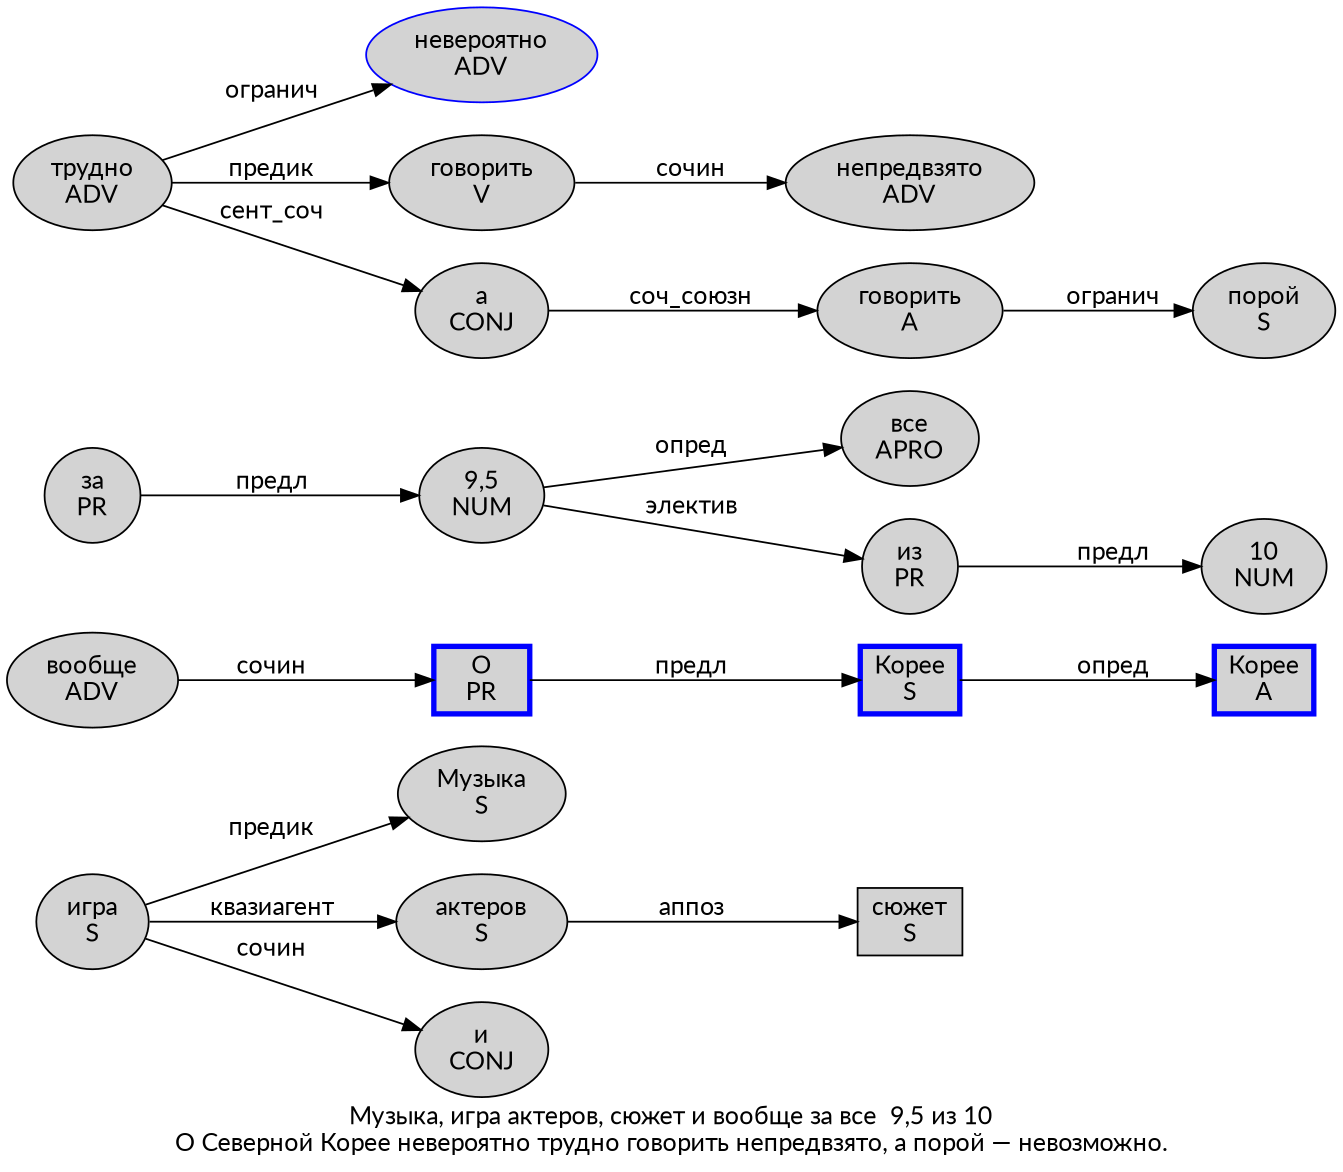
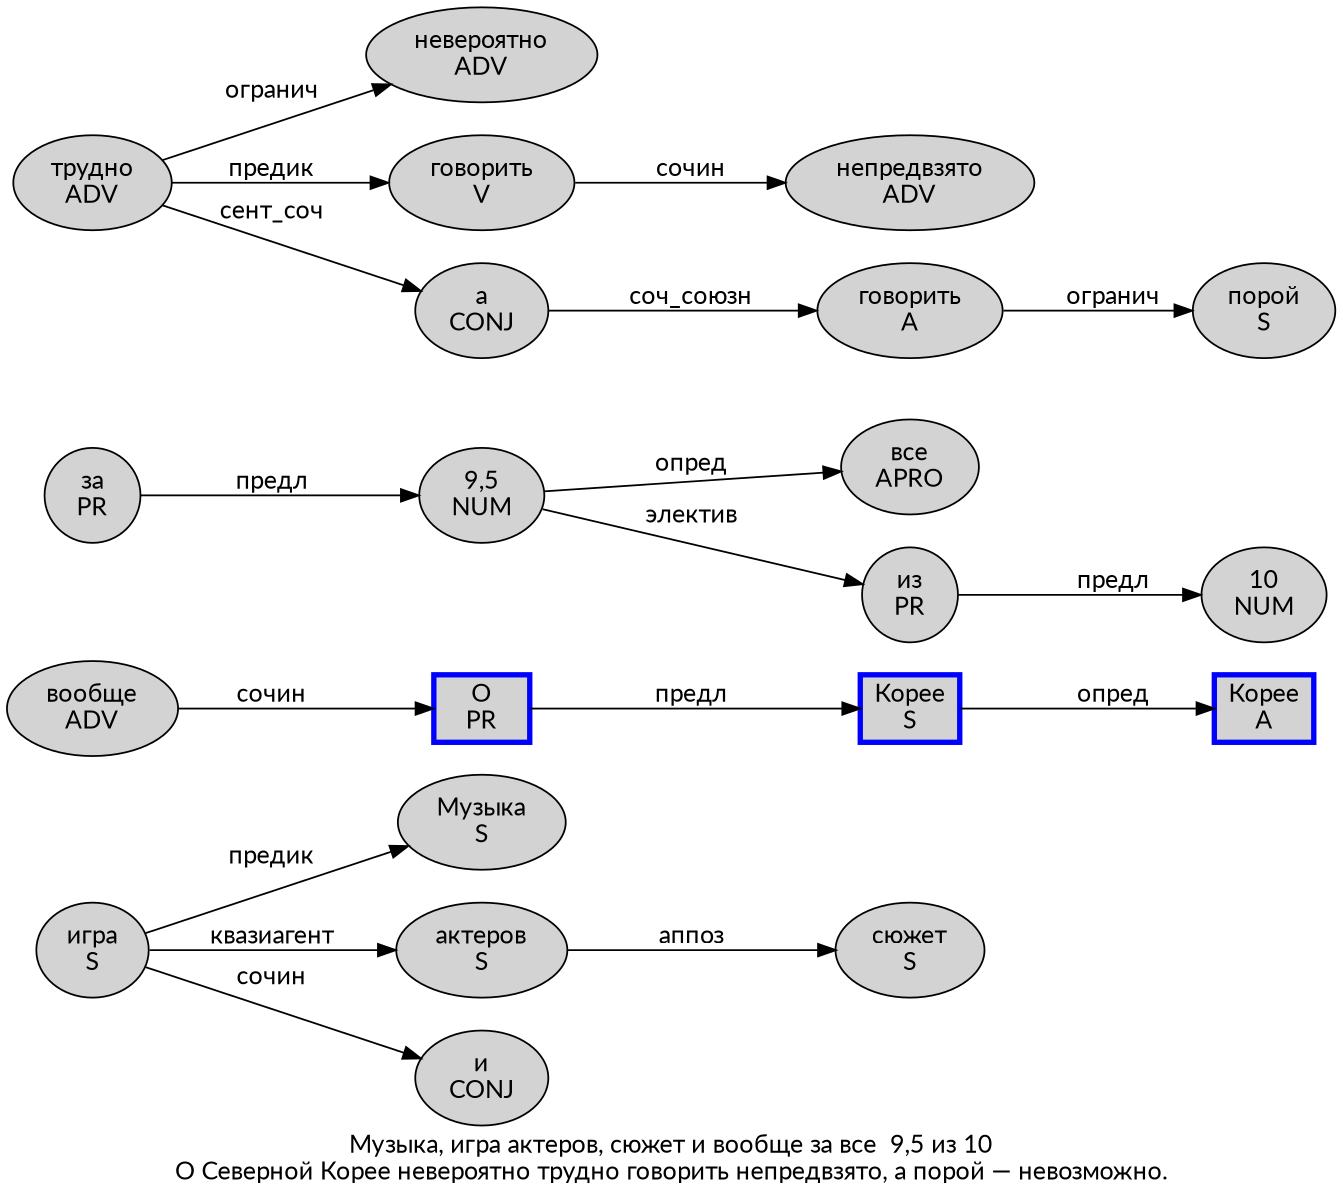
node "невероятно ADV": color blue -> black
node "сюжет S": shape box -> ellipse
